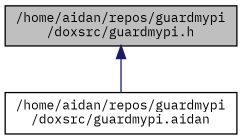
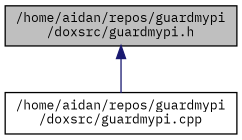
node "/home/aidan/repos/guardmypi /doxsrc/guardmypi.aidan": label "/home/aidan/repos/guardmypi /doxsrc/guardmypi.aidan" -> "/home/aidan/repos/guardmypi /doxsrc/guardmypi.cpp"
